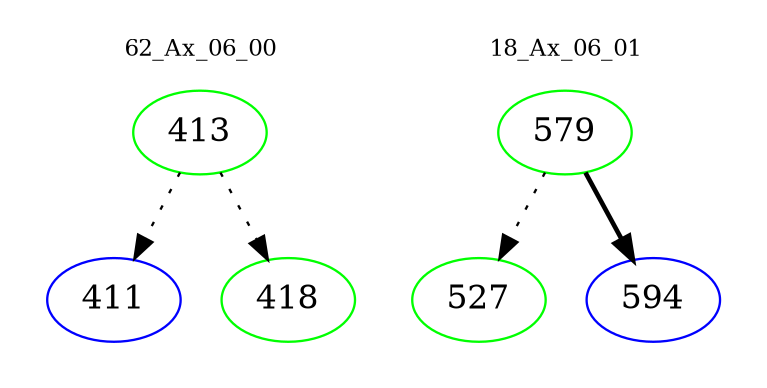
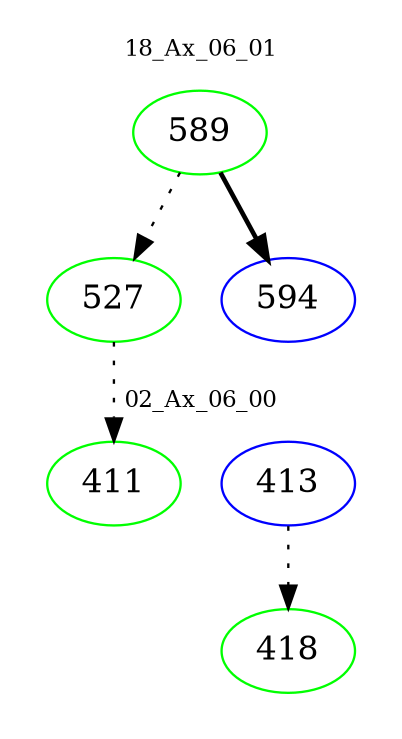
cluster "62_Ax_06_00": label "62_Ax_06_00" -> "02_Ax_06_00"
node "413": color green -> blue
node "579": label "579" -> "589"
edge "413" -> "411": now "527" -> "411"
node "411": color blue -> green
